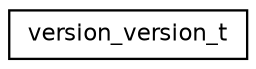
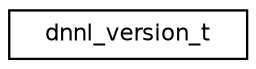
node "version_version_t": label "version_version_t" -> "dnnl_version_t"
